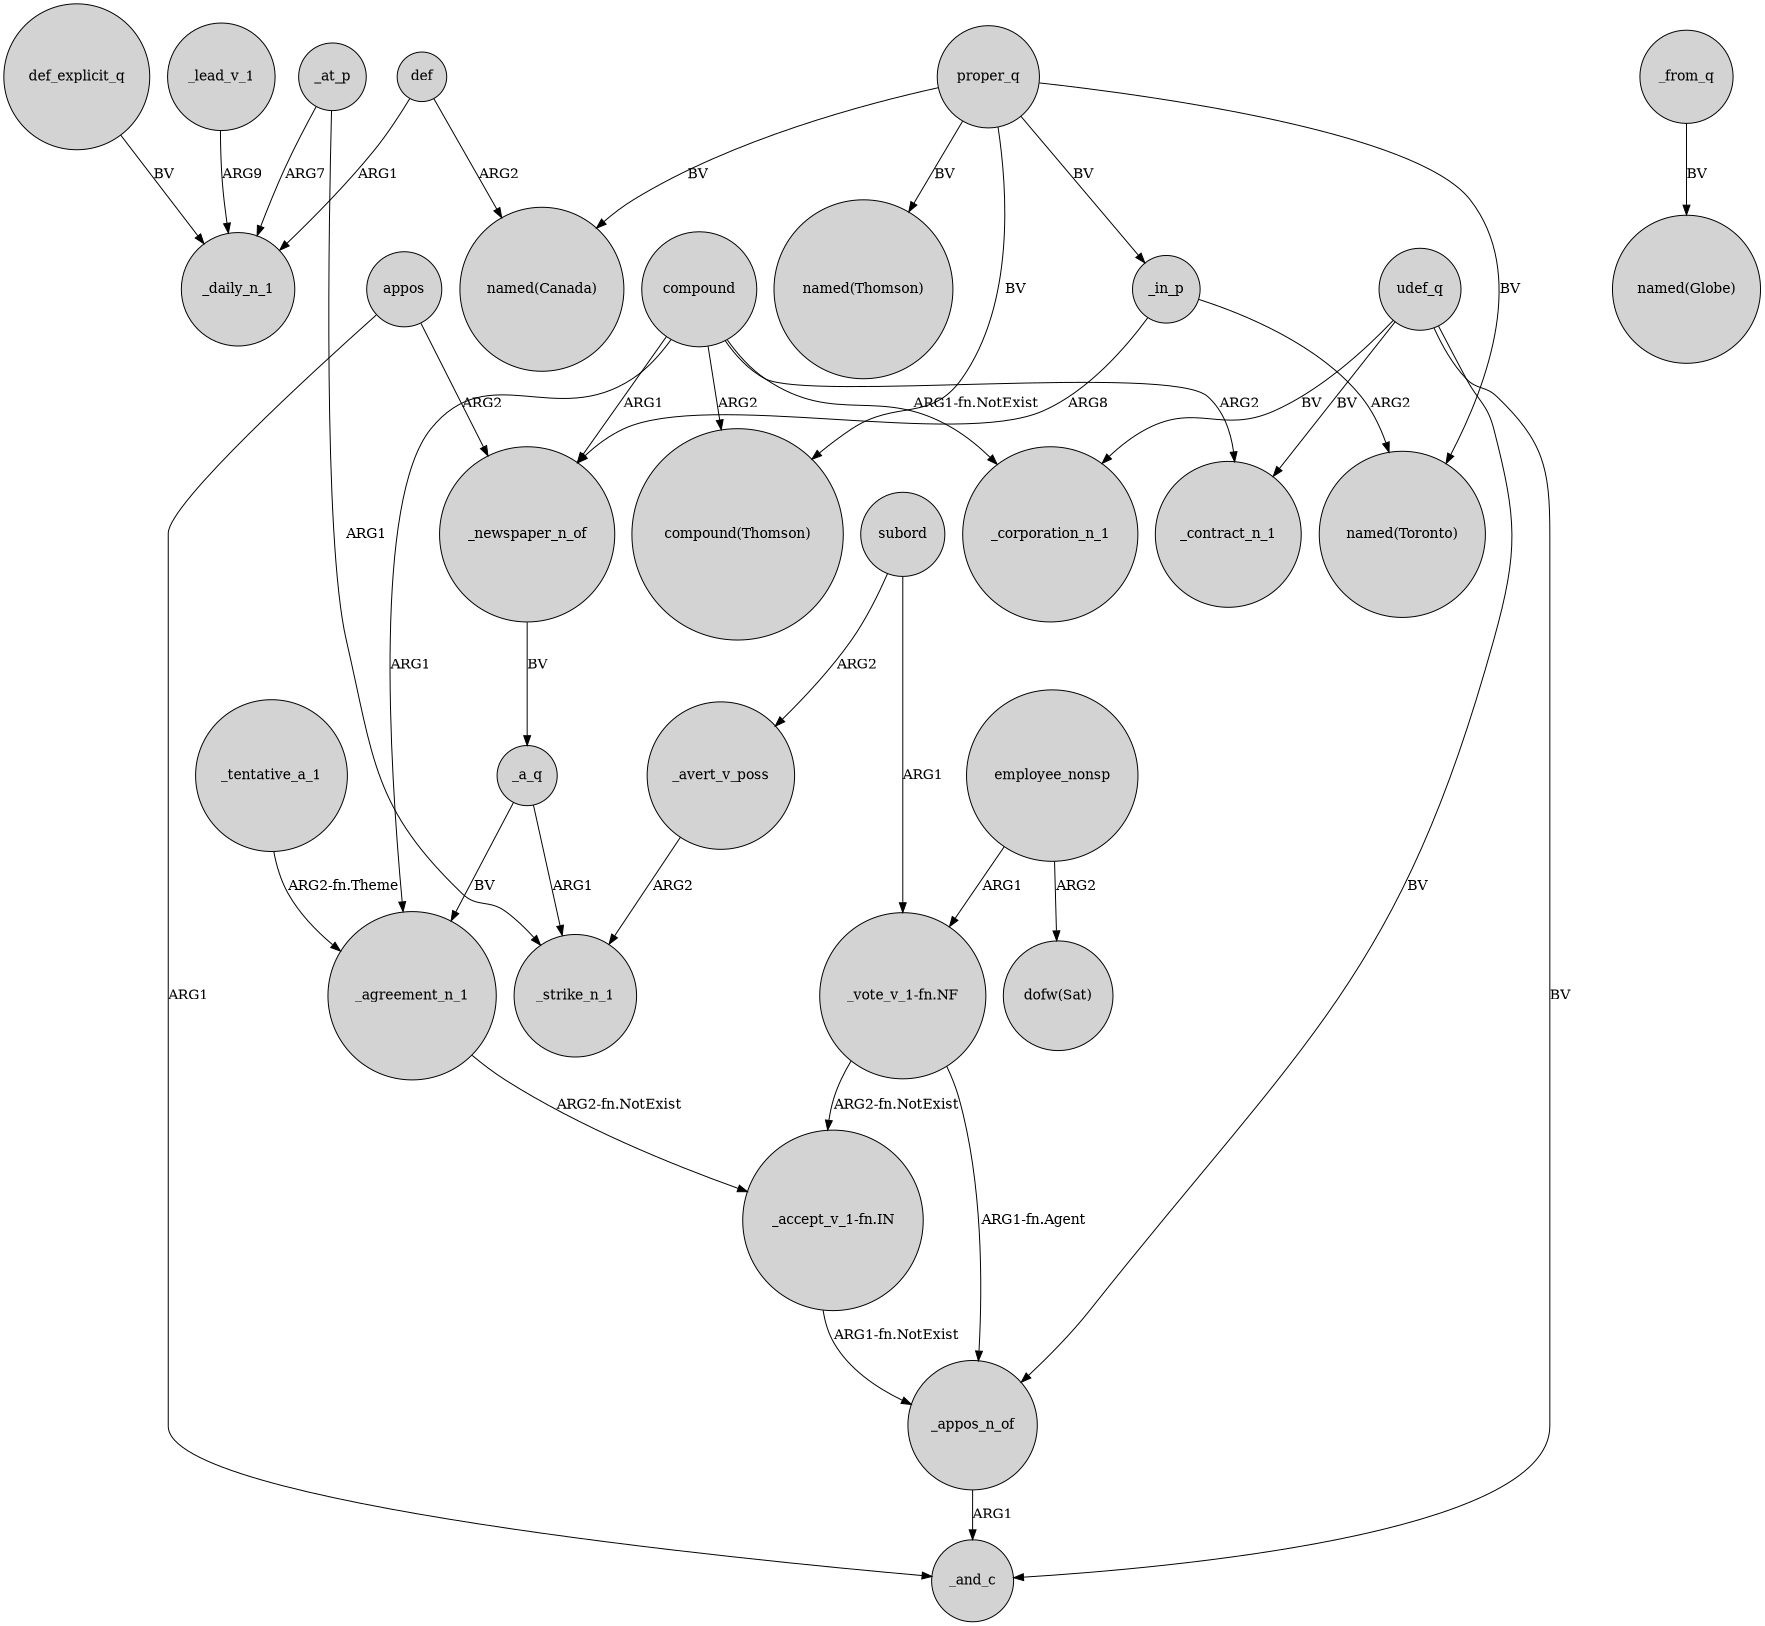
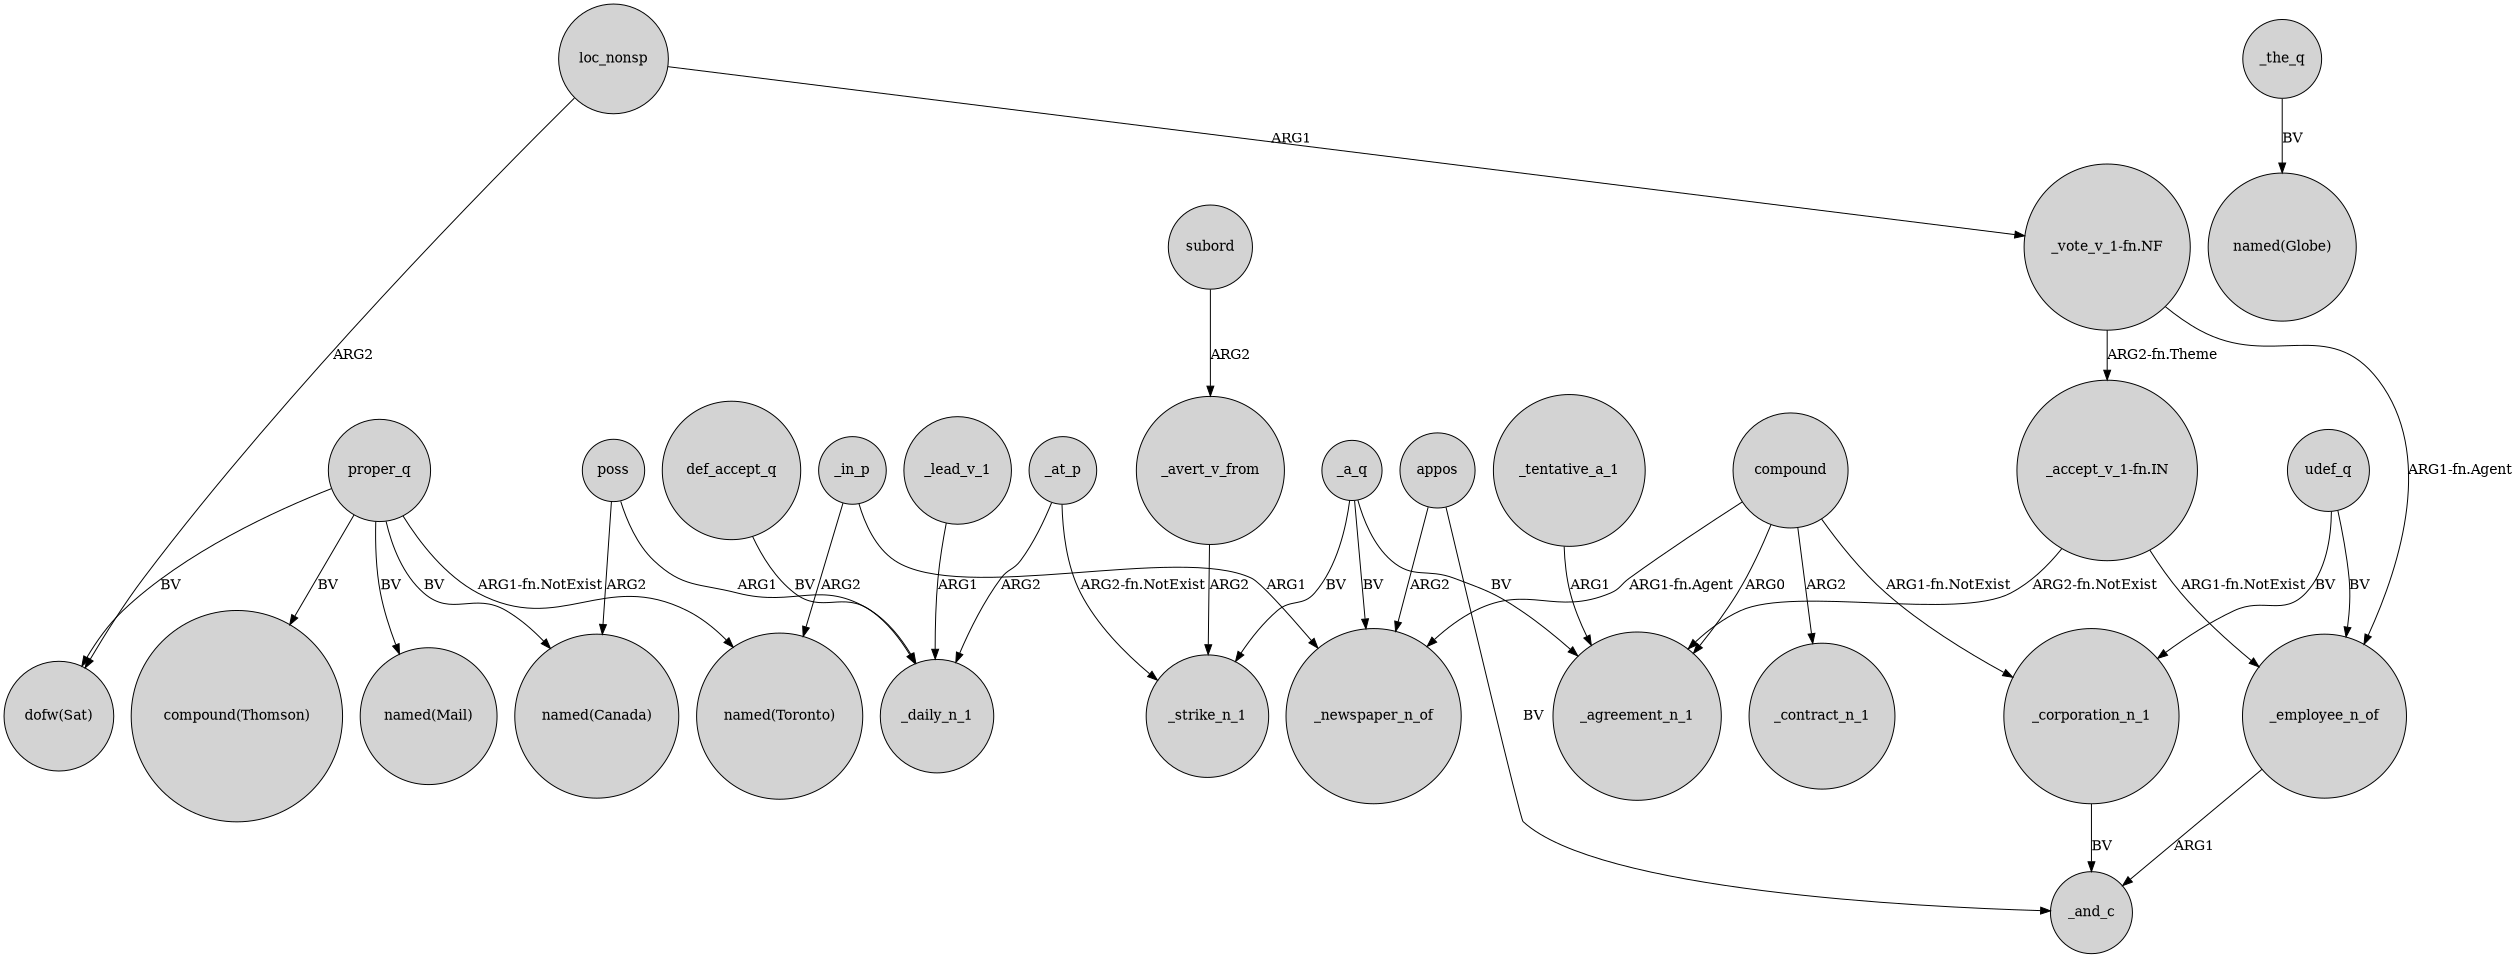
node "def_explicit_q": label "def_explicit_q" -> "def_accept_q"
node "def": label "def" -> "poss"
node "_from_q": label "_from_q" -> "_the_q"
edge "_lead_v_1" -> "_daily_n_1": label "ARG9" -> "ARG1"
edge "_at_p" -> "_daily_n_1": label "ARG7" -> "ARG2"
edge "proper_q" -> "_in_p": now "proper_q" -> "dofw(Sat)"
node "named(Thomson)": label "named(Thomson)" -> "named(Mail)"
edge "proper_q" -> "named(Toronto)": label "BV" -> "ARG1-fn.NotExist"
edge "compound" -> "compound(Thomson)": removed, label "ARG2"
edge "udef_q" -> "_contract_n_1": removed, label "BV"
edge "compound" -> "_newspaper_n_of": label "ARG1" -> "ARG1-fn.Agent"
edge "_in_p" -> "_newspaper_n_of": label "ARG8" -> "ARG1"
edge "_at_p" -> "_strike_n_1": label "ARG1" -> "ARG2-fn.NotExist"
edge "compound" -> "_agreement_n_1": label "ARG1" -> "ARG0"
edge "_newspaper_n_of" -> "_a_q": reversed
edge "subord" -> "_vote_v_1-fn.NF": removed, label "ARG1"
node "_avert_v_poss": label "_avert_v_poss" -> "_avert_v_from"
node "employee_nonsp": label "employee_nonsp" -> "loc_nonsp"
edge "_tentative_a_1" -> "_agreement_n_1": label "ARG2-fn.Theme" -> "ARG1"
edge "_a_q" -> "_strike_n_1": label "ARG1" -> "BV"
edge "appos" -> "_and_c": label "ARG1" -> "BV"
edge "_vote_v_1-fn.NF" -> "_accept_v_1-fn.IN": label "ARG2-fn.NotExist" -> "ARG2-fn.Theme"
edge "_agreement_n_1" -> "_accept_v_1-fn.IN": reversed
edge "udef_q" -> "_and_c": now "_corporation_n_1" -> "_and_c"
node "_appos_n_of": label "_appos_n_of" -> "_employee_n_of"
